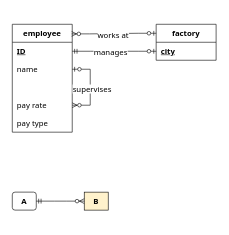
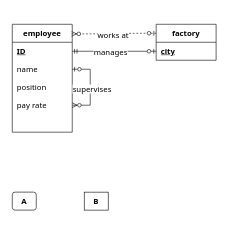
edge "factory" -- "employee": style solid -> dashed
node "position": added
node "pay type": removed
edge "A" -- "B": removed
node "B": fillcolor #fff2cc -> #ffffff
